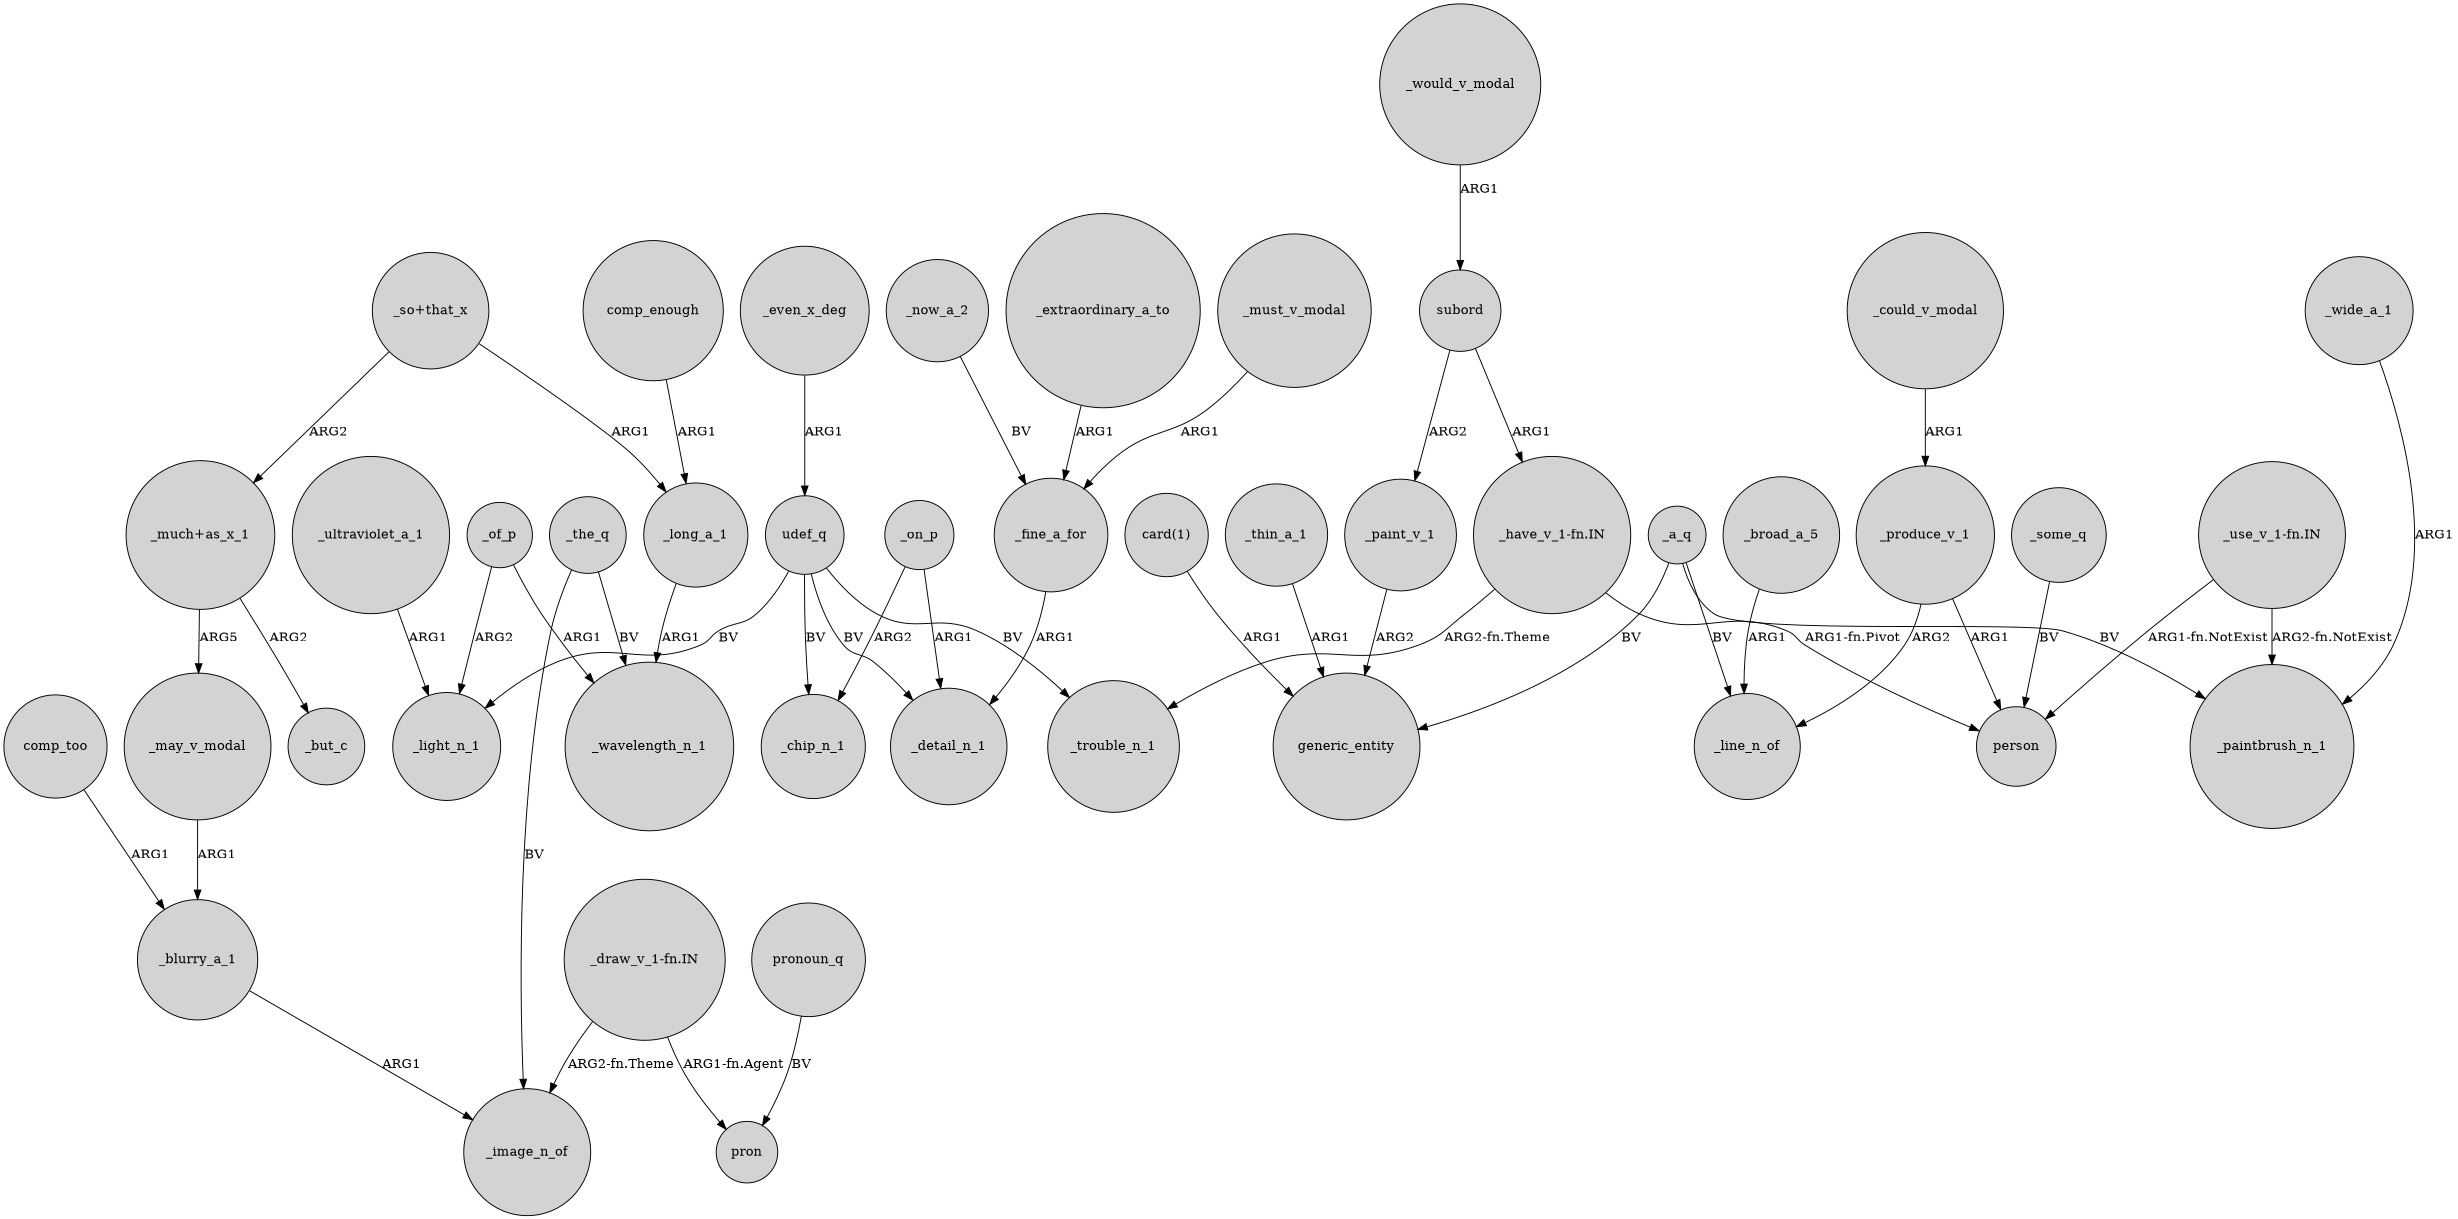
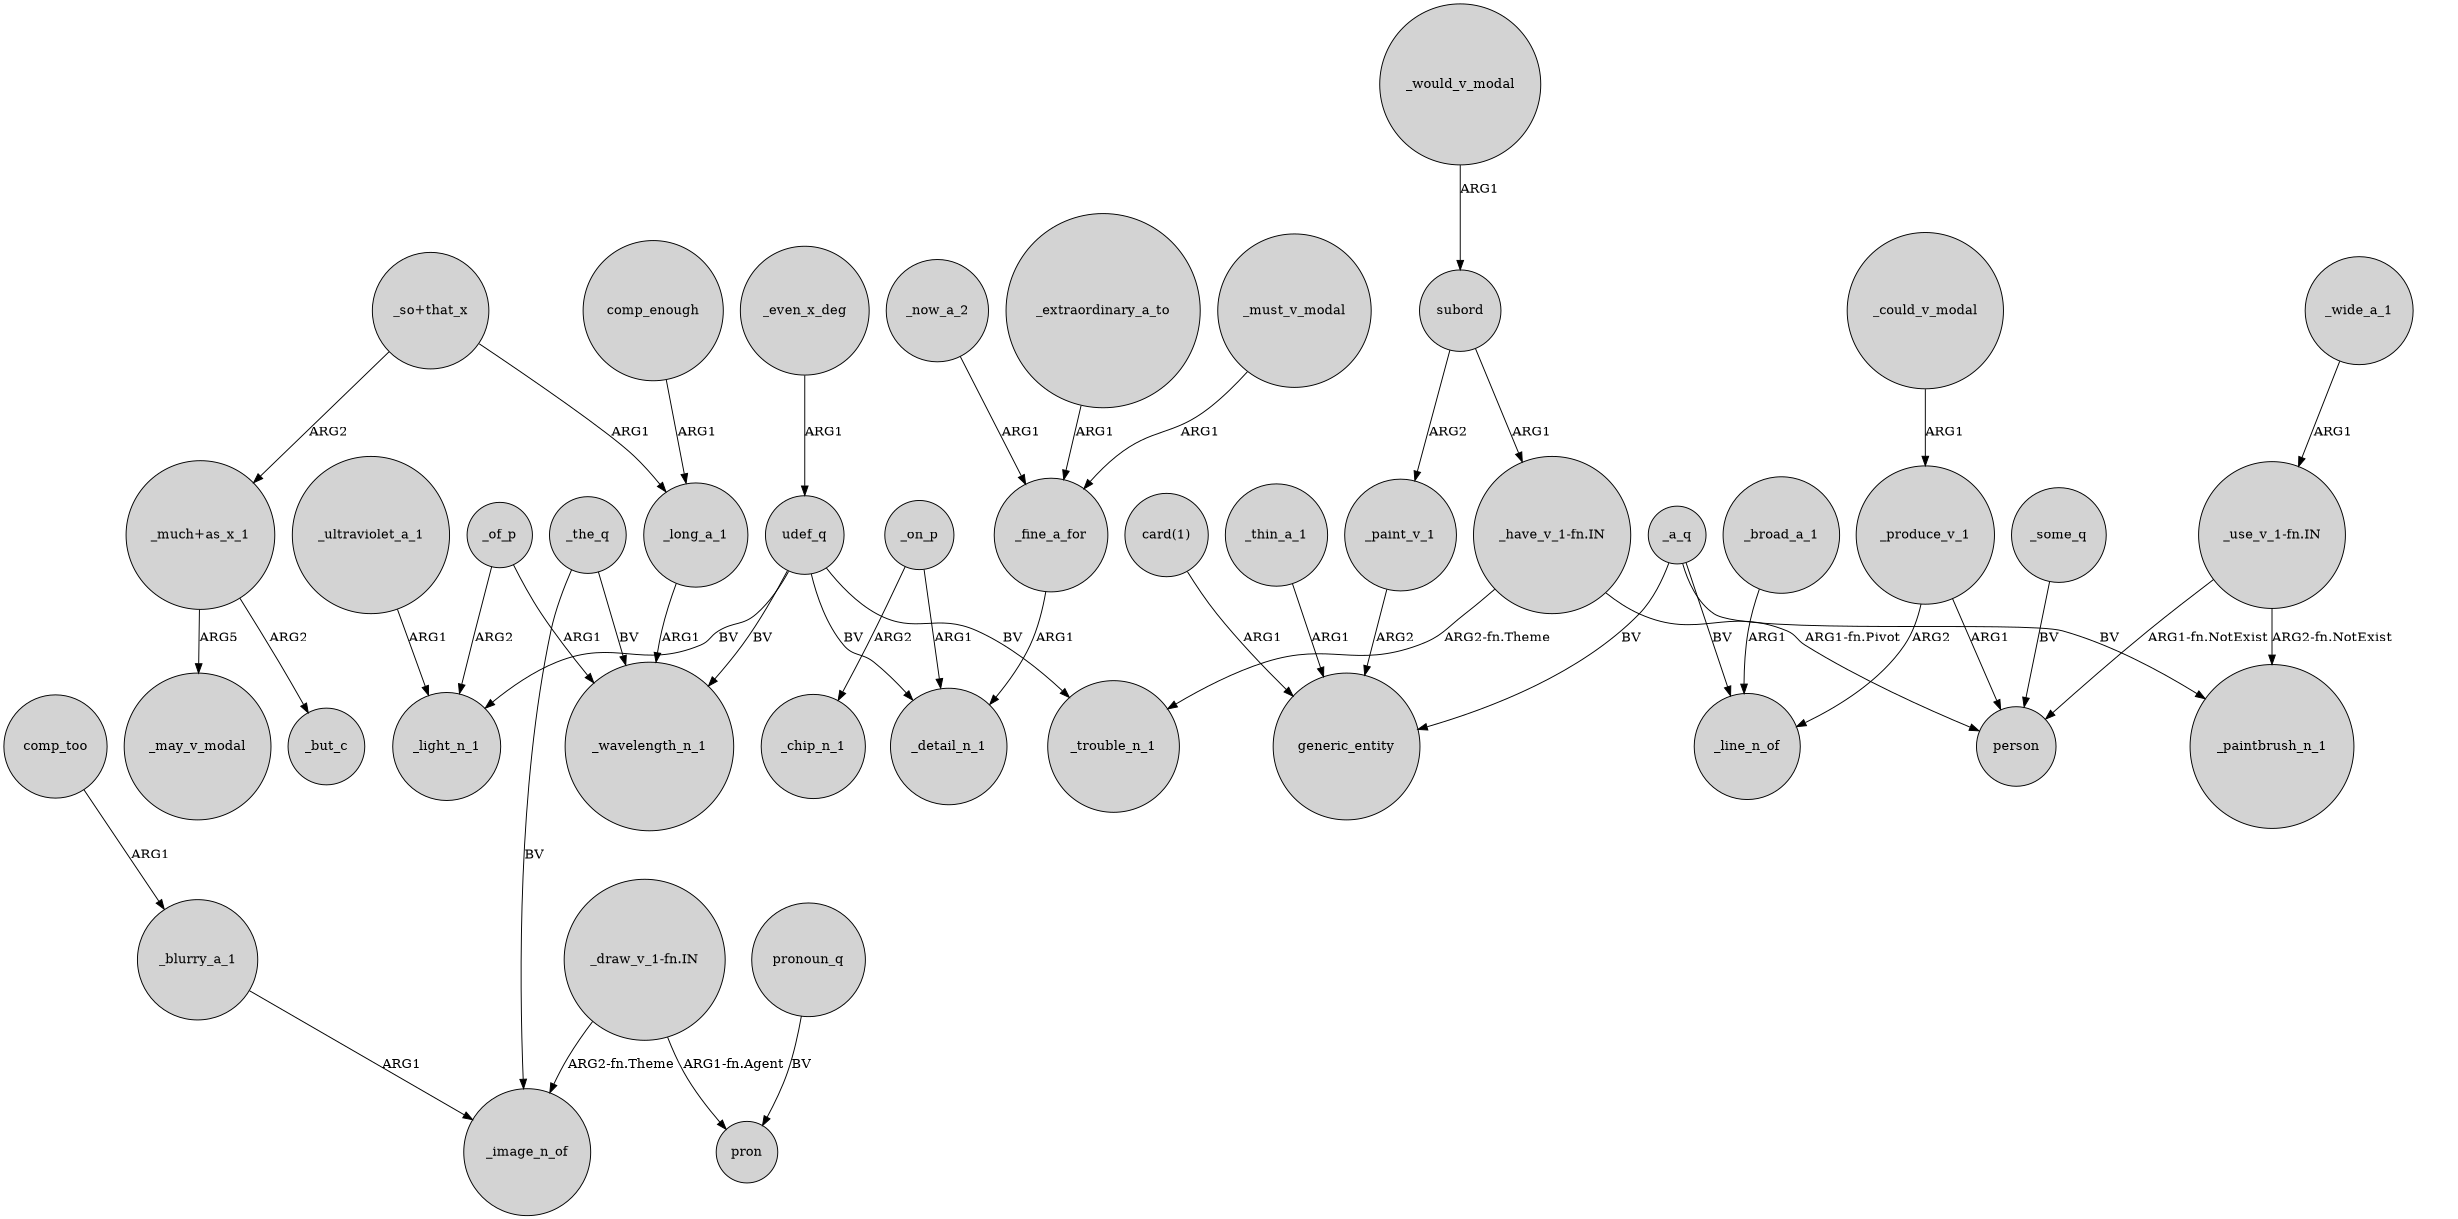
edge "_now_a_2" -> "_fine_a_for": label "BV" -> "ARG1"
node "_broad_a_5": label "_broad_a_5" -> "_broad_a_1"
edge "_wide_a_1" -> "_paintbrush_n_1": now "_wide_a_1" -> "_use_v_1-fn.IN"
edge "udef_q" -> "_chip_n_1": now "udef_q" -> "_wavelength_n_1"
edge "_may_v_modal" -> "_blurry_a_1": removed, label "ARG1"
